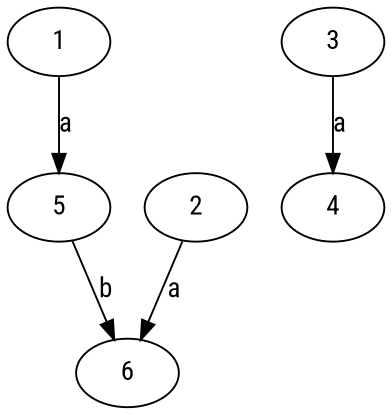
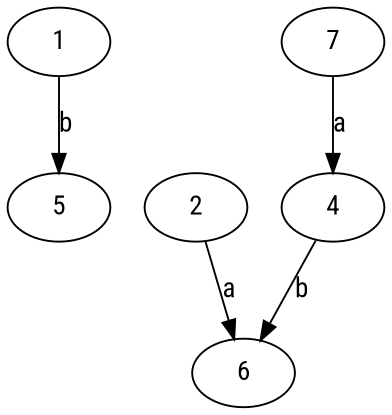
node "3": label "3" -> "7"
edge "1" -> "5": label "a" -> "b"
edge "5" -> "6": now "4" -> "6"
